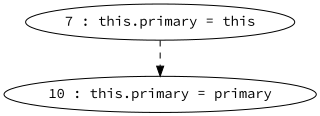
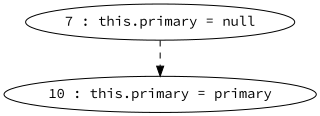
node "7 : this.primary = this": label "7 : this.primary = this" -> "7 : this.primary = null"
